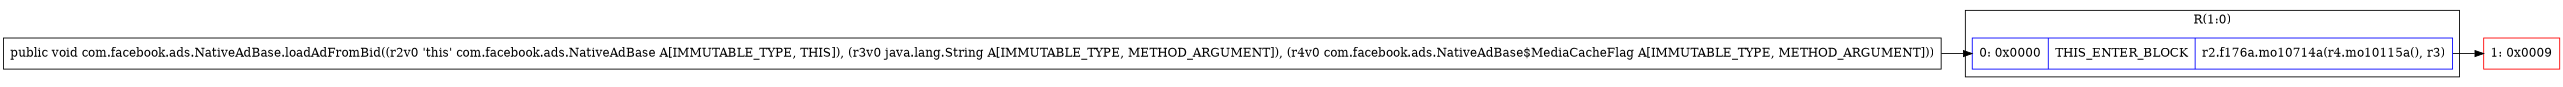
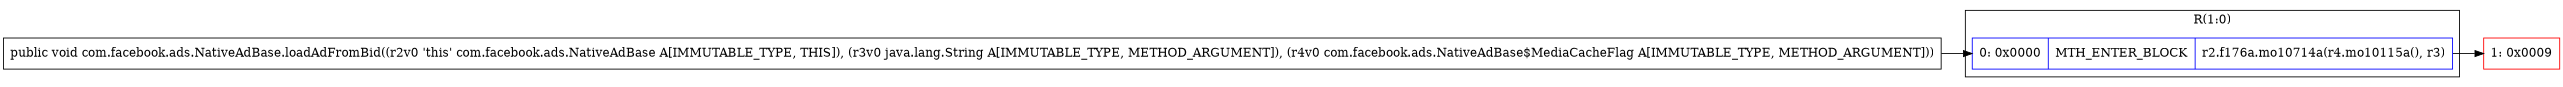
node "0: 0x0000": text "THIS_ENTER_BLOCK" -> "MTH_ENTER_BLOCK"
